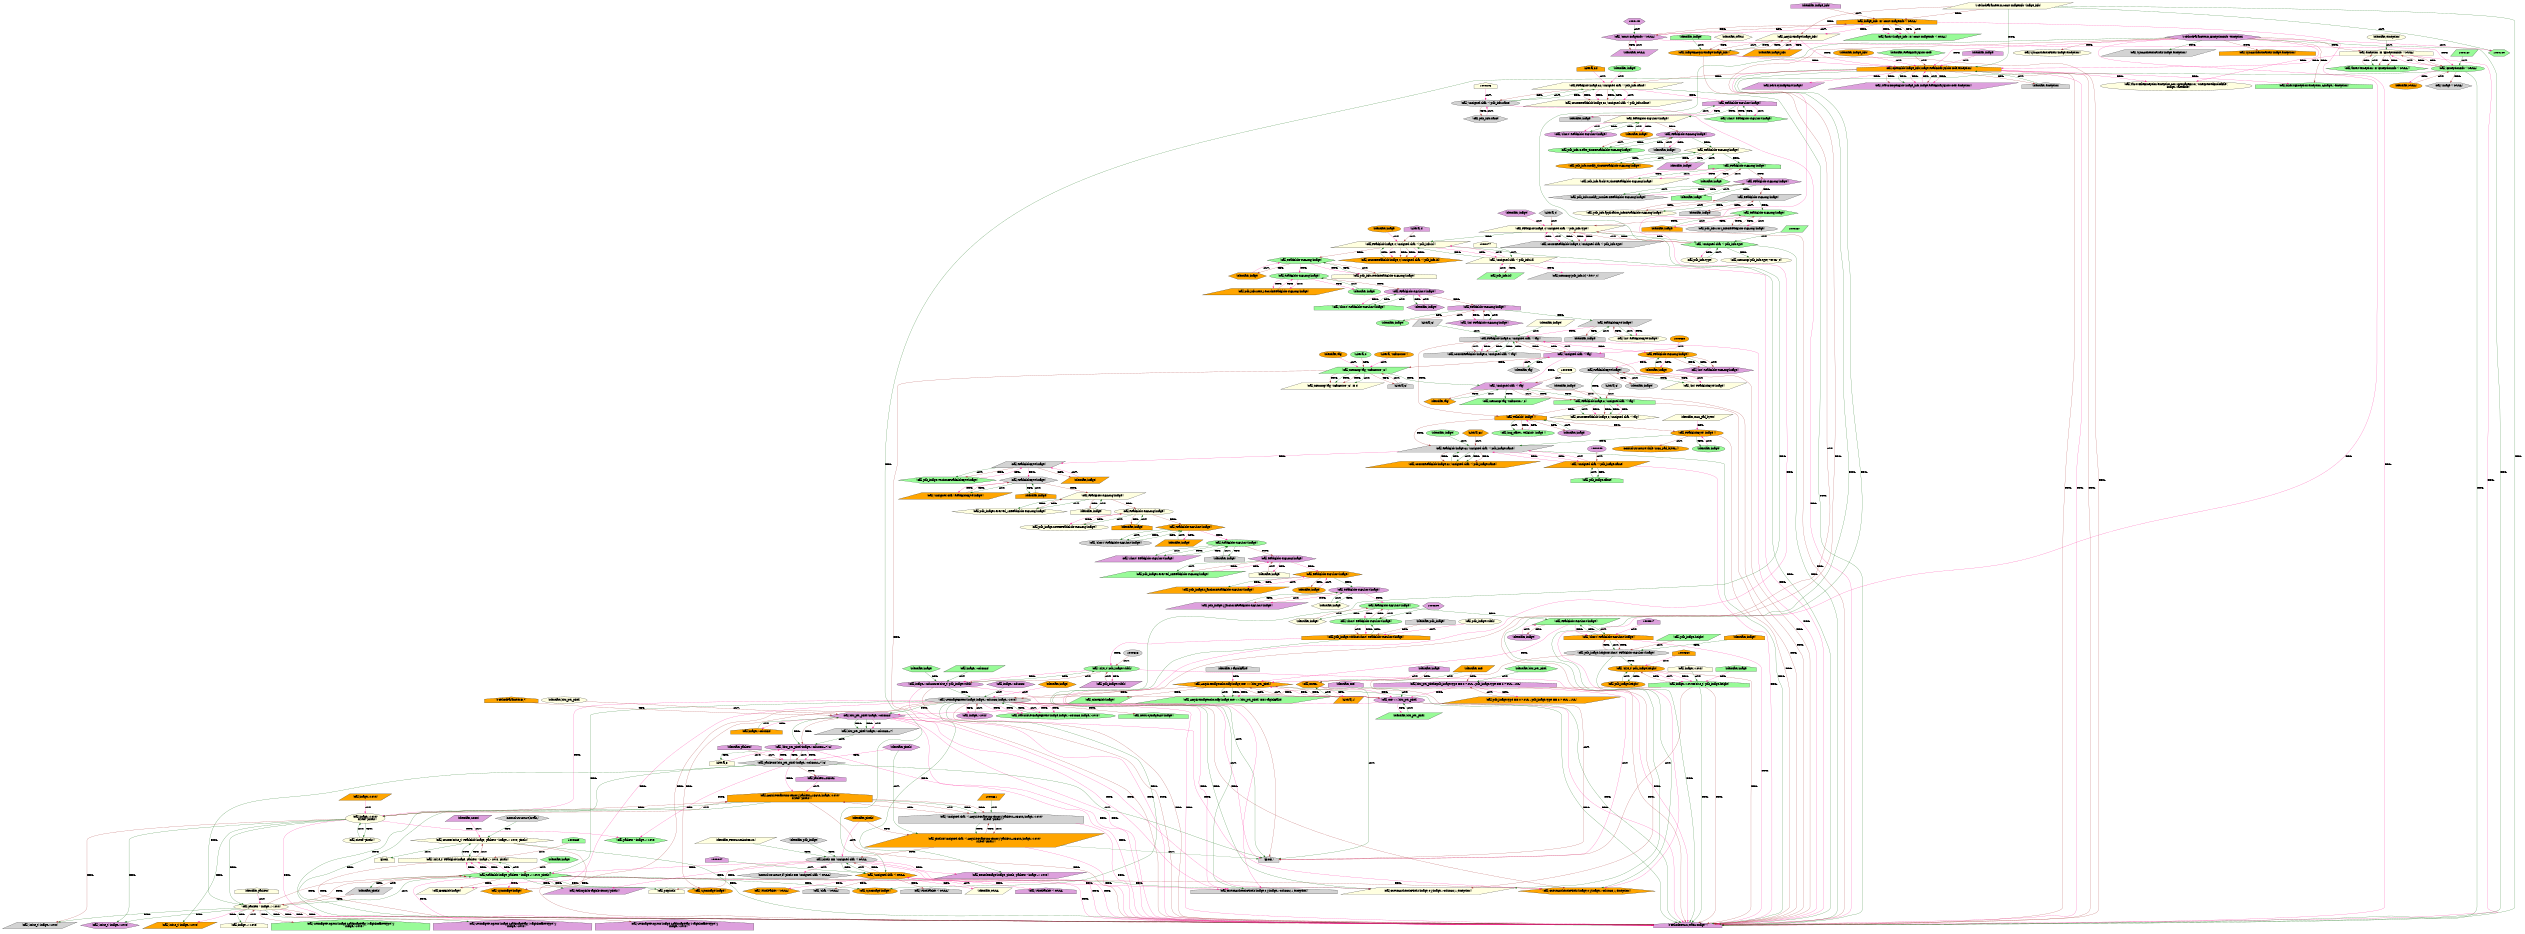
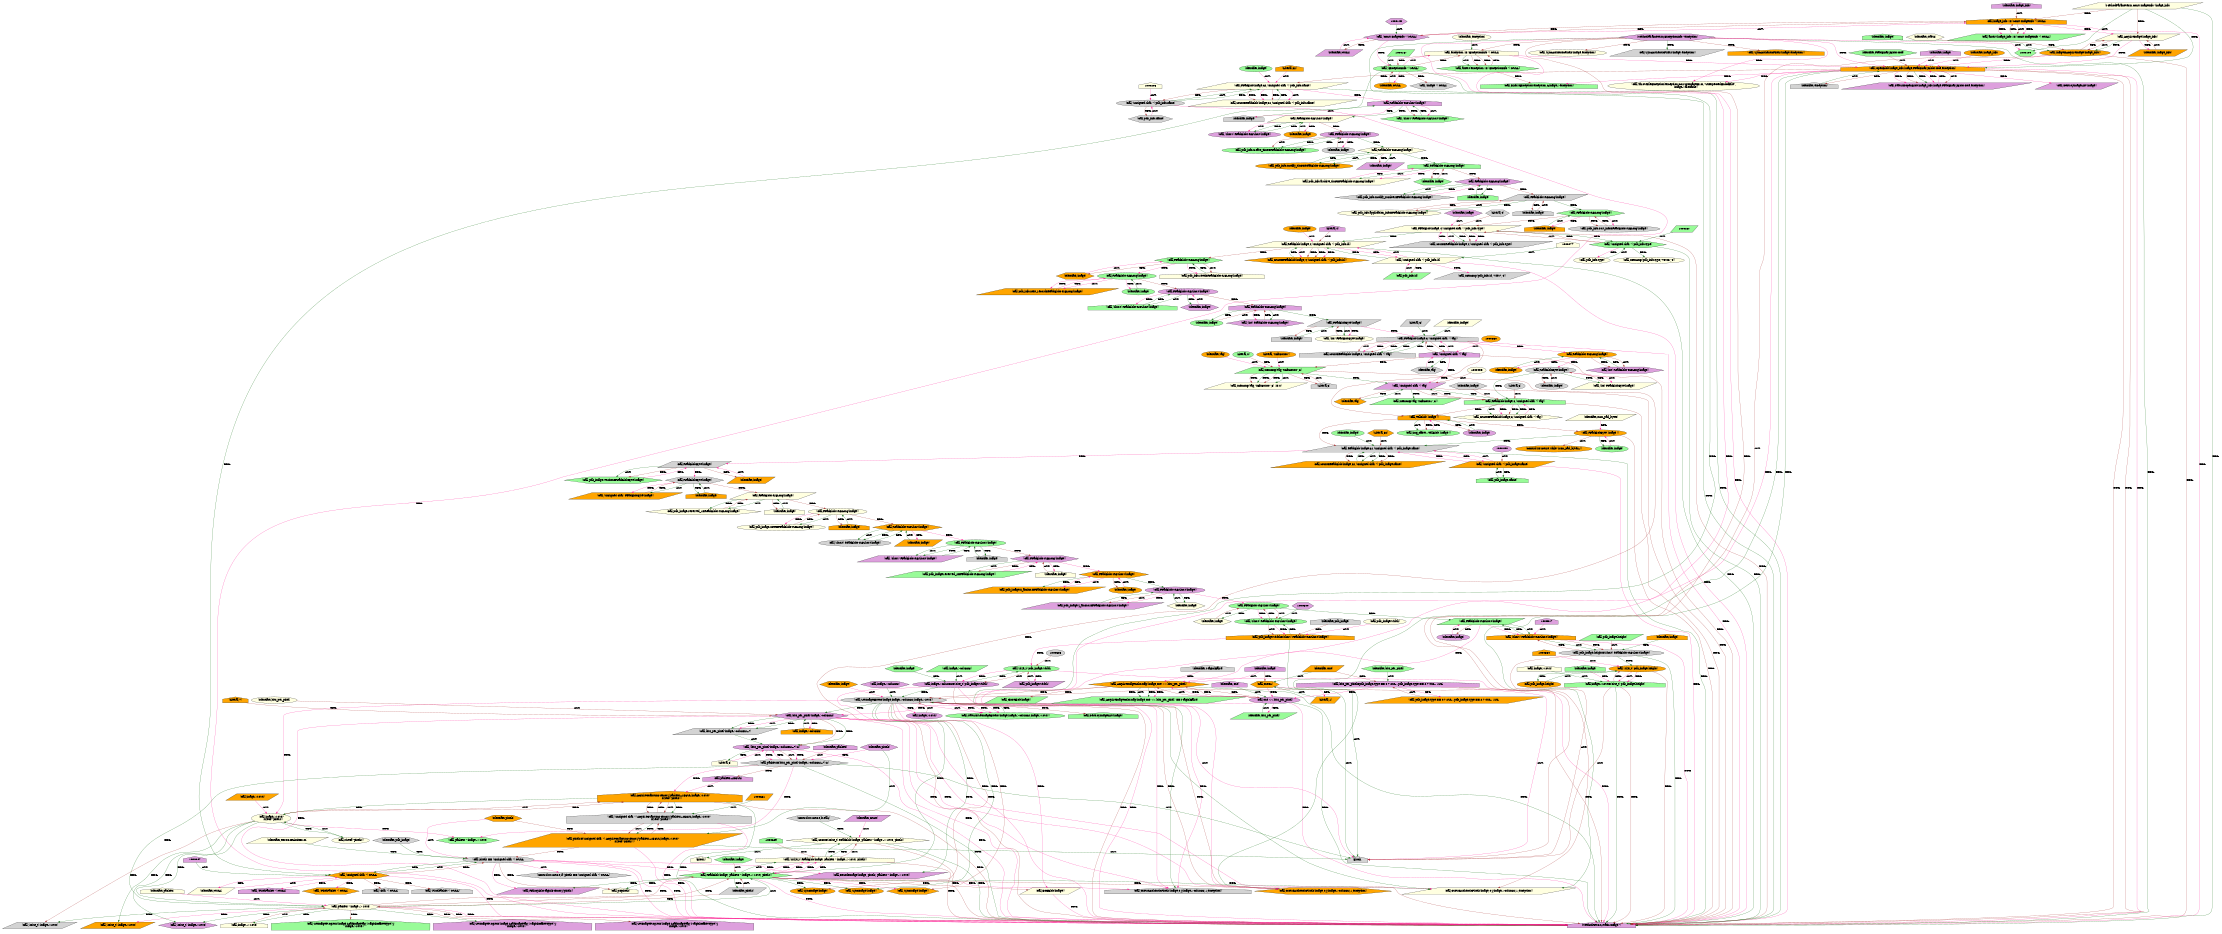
edge "(MethodParameterIn,ExceptionInfo *exception)" -> "(Call,InheritException(exception,&image->exception))": now "(Call,assert(exception != (ExceptionInfo *) NULL))" -> "(Call,InheritException(exception,&image->exception))"
node "(MethodParameterIn,7)": label "(MethodParameterIn,7)" -> "(Literal,7)"
edge "(Call,image->rows* sizeof(*pixels))" -> "(MethodReturn,static Image *)": now "(Call,EOFBlob(image))" -> "(MethodReturn,static Image *)"
